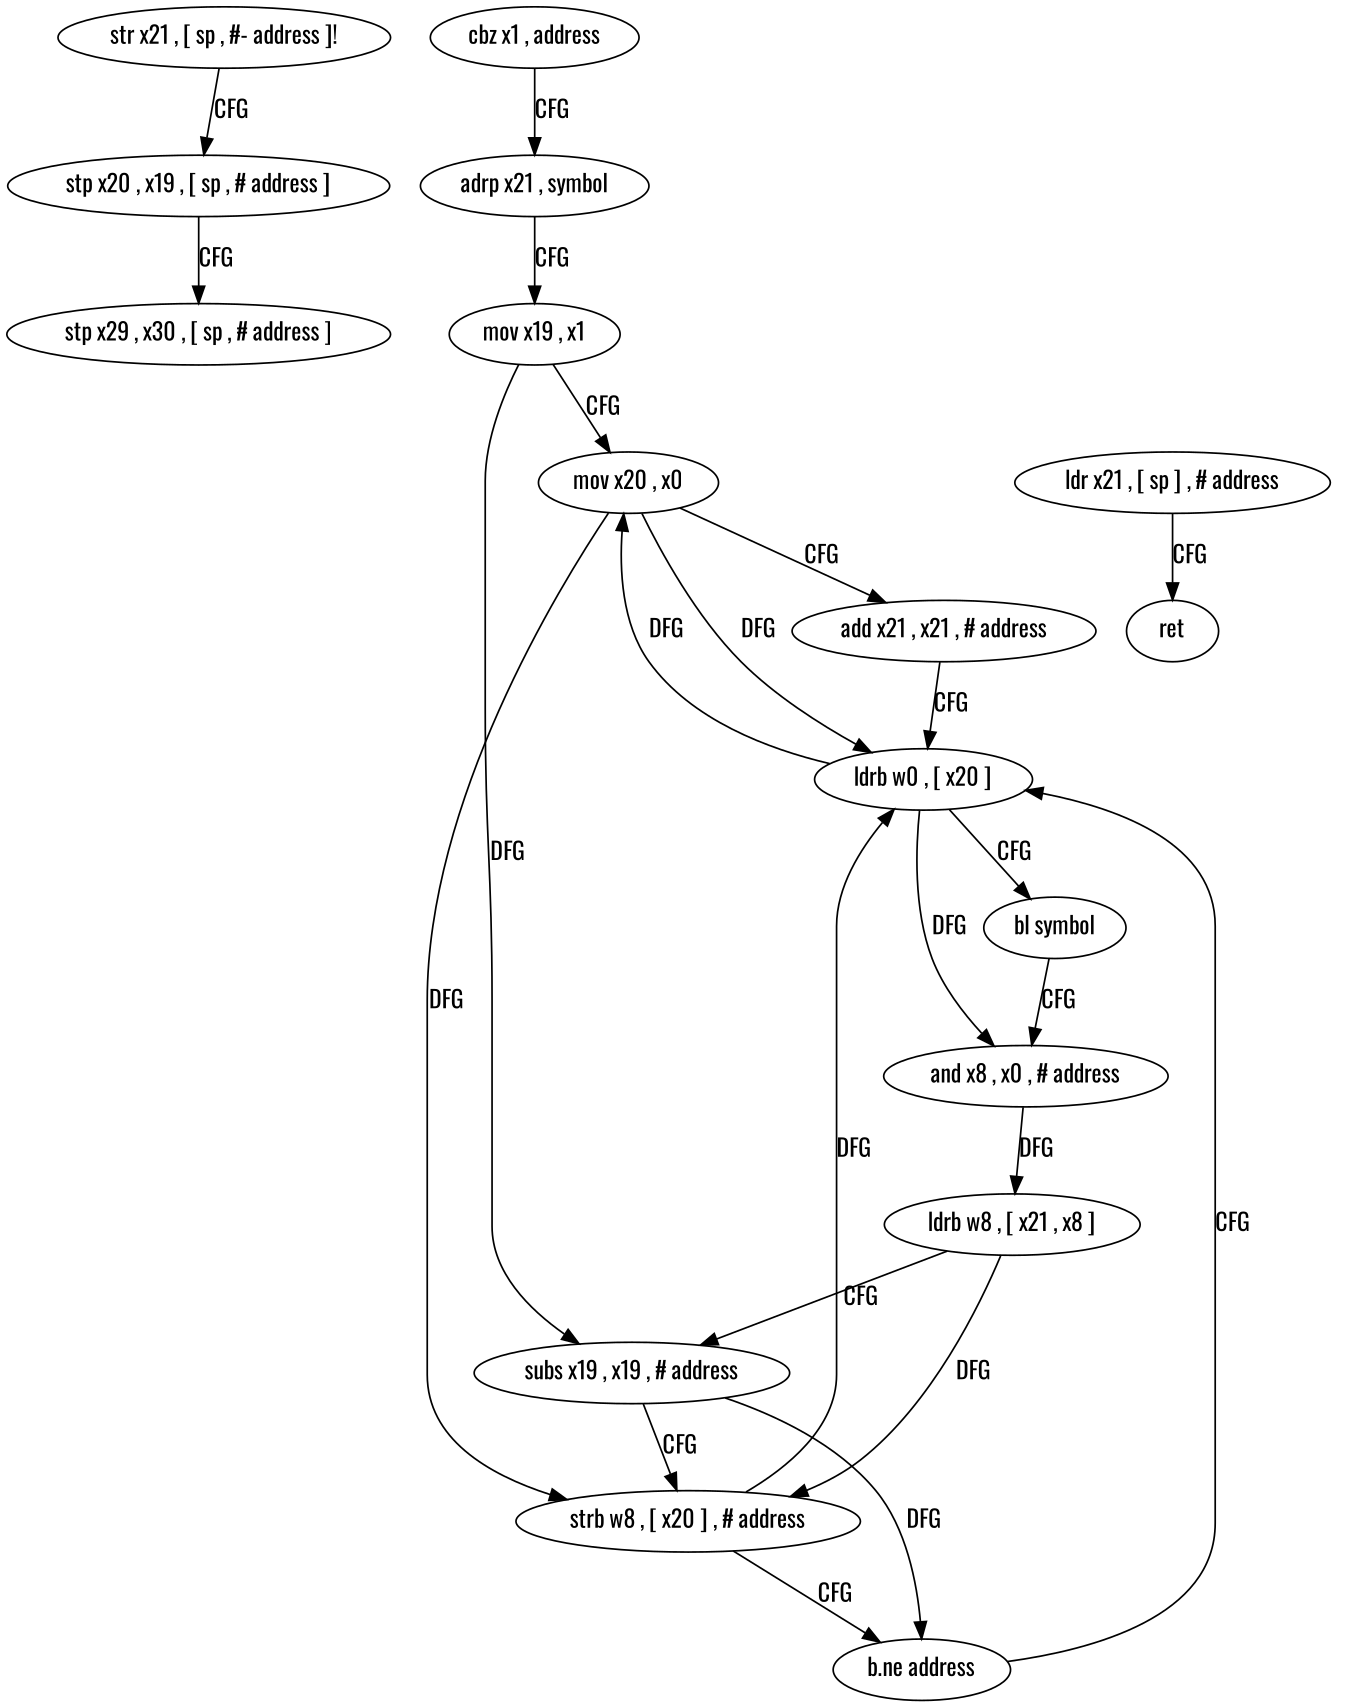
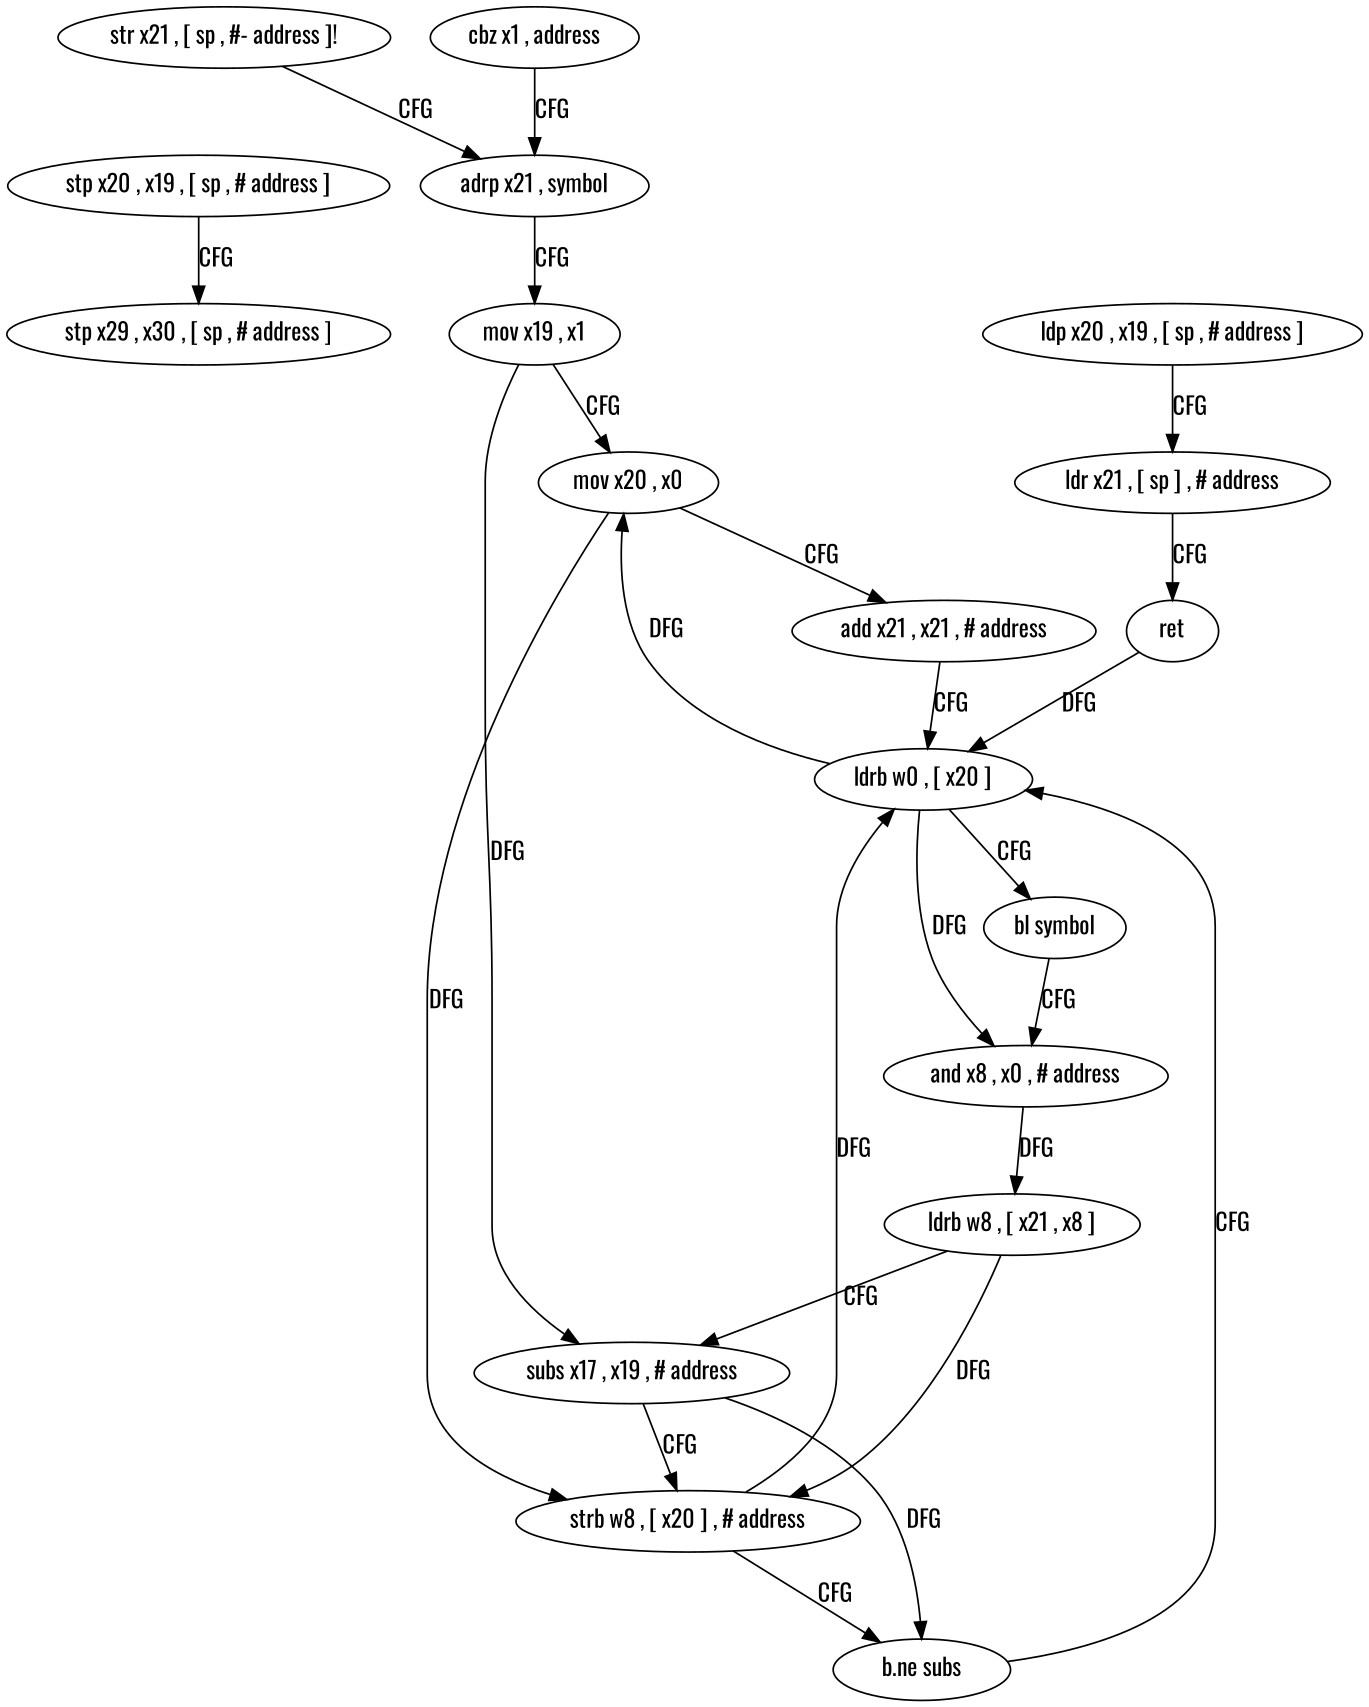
edge "str x21 , [ sp , #- address ]!" -> "stp x20 , x19 , [ sp , # address ]": now "str x21 , [ sp , #- address ]!" -> "adrp x21 , symbol"
node "ldp x20 , x19 , [ sp , # address ]": added
edge "mov x20 , x0" -> "ldrb w0 , [ x20 ]": now "ret" -> "ldrb w0 , [ x20 ]"
node "subs x19 , x19 , # address": label "subs x19 , x19 , # address" -> "subs x17 , x19 , # address"
node "b.ne address": label "b.ne address" -> "b.ne subs"
